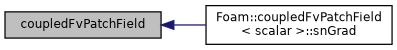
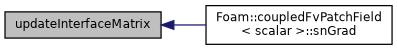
node "coupledFvPatchField": label "coupledFvPatchField" -> "updateInterfaceMatrix"
